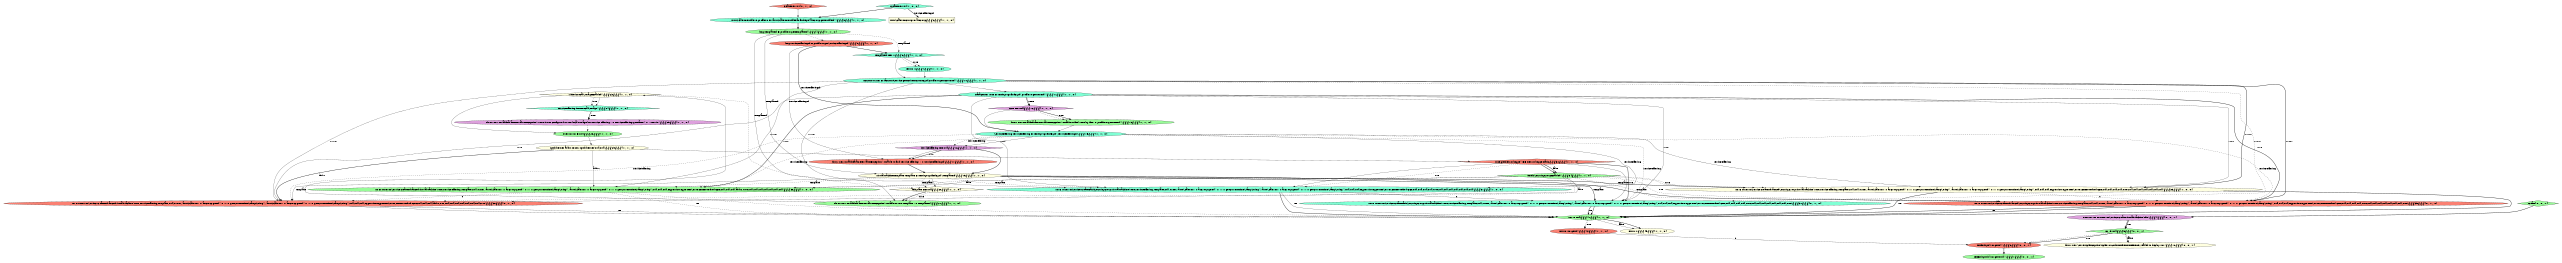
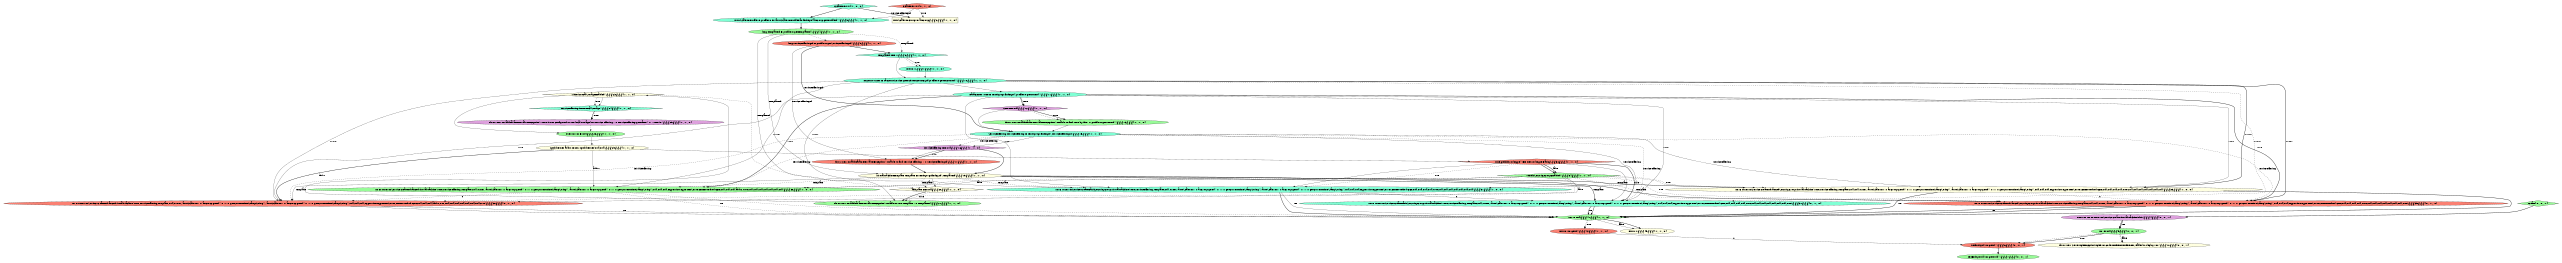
edge "createNewVM['0', '1', '0']" -> "AutoScaleVmGroupVO asGroup@@@2@@@['1', '1', '0']": added, label "true"
node "vm != null@@@5@@@['0', '0', '1']": shape diamond -> ellipse
